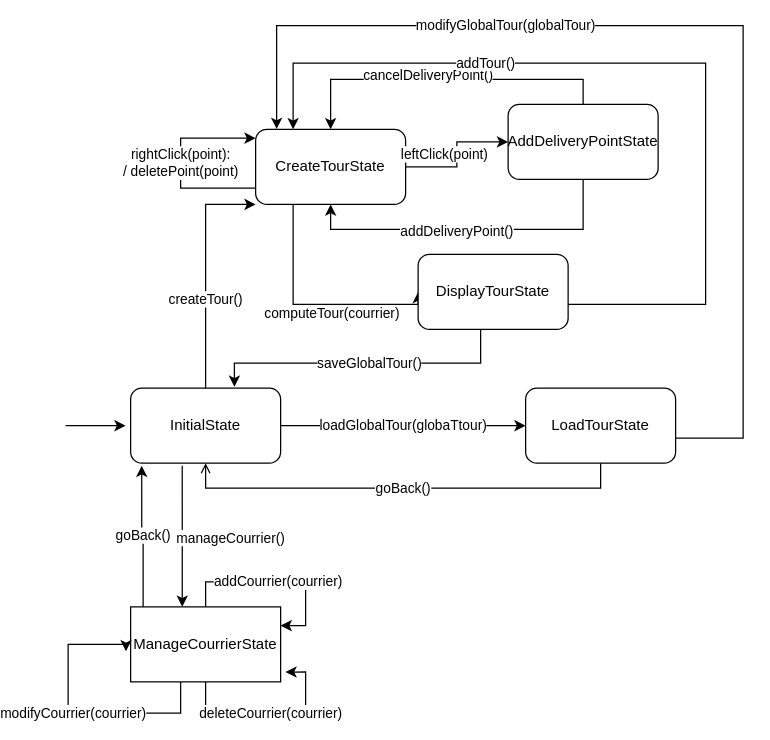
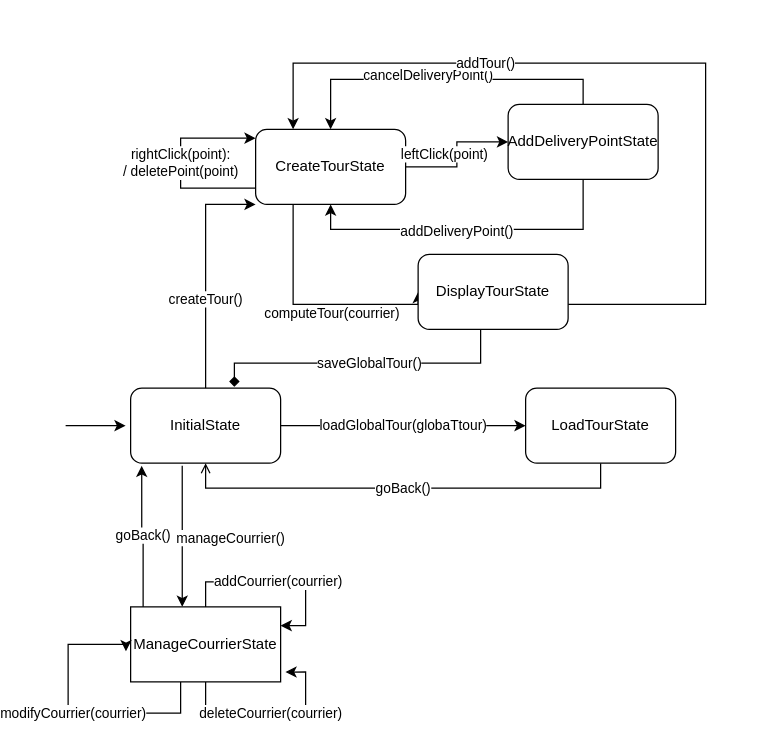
edge "LoadTourState" -> "CreateTourState": removed, label "modifyGlobalTour(globalTour)"
edge "DisplayTourState" -> "InitialState": arrowhead classic -> diamond
